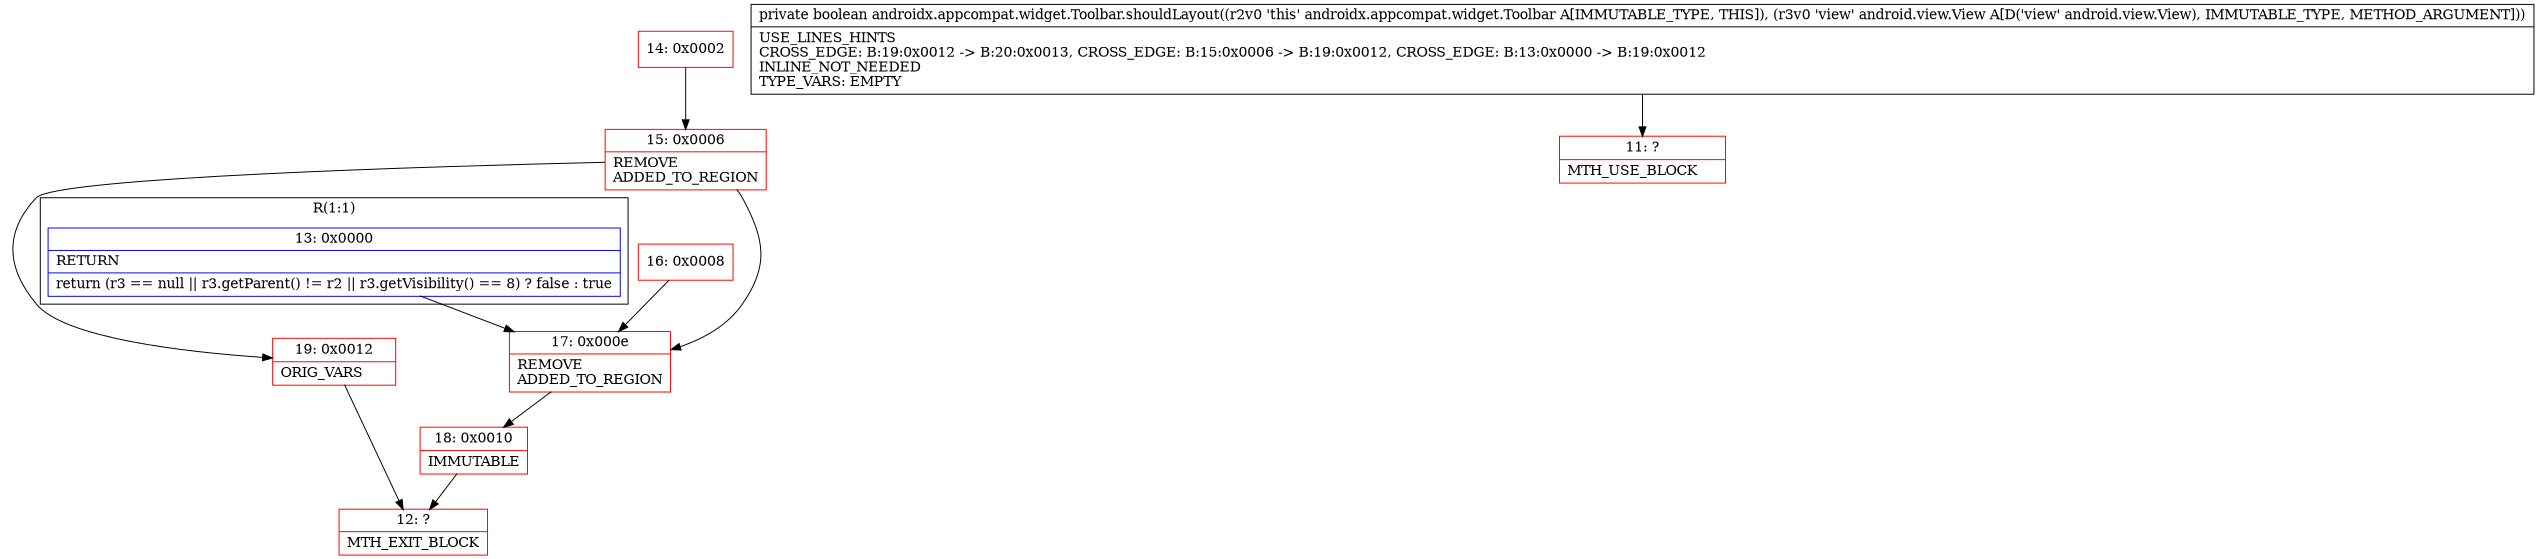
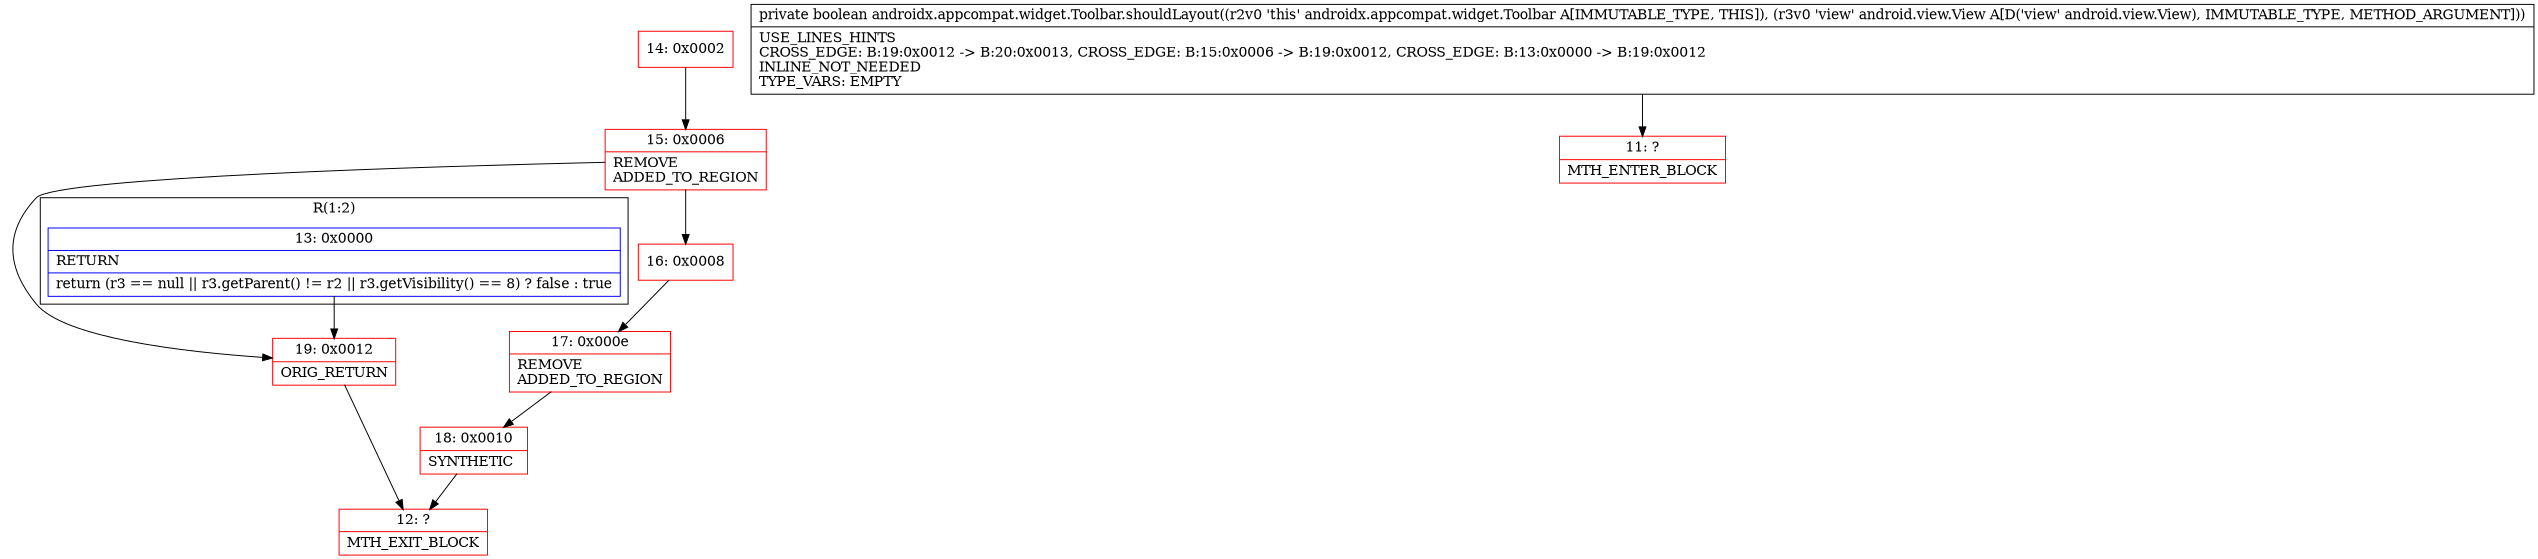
node "11: ?": text "MTH_USE_BLOCK" -> "MTH_ENTER_BLOCK"
cluster "R(1:1)": label "R(1:1)" -> "R(1:2)"
edge "15: 0x0006" -> "17: 0x000e": now "15: 0x0006" -> "16: 0x0008"
edge "13: 0x0000" -> "17: 0x000e": now "13: 0x0000" -> "19: 0x0012"
node "19: 0x0012": text "ORIG_VARS" -> "ORIG_RETURN"
node "18: 0x0010": text "IMMUTABLE" -> "SYNTHETIC"
